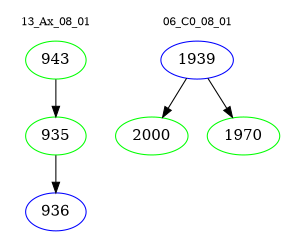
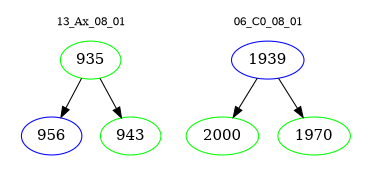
edge "943" -> "935": reversed
node "936": label "936" -> "956"
